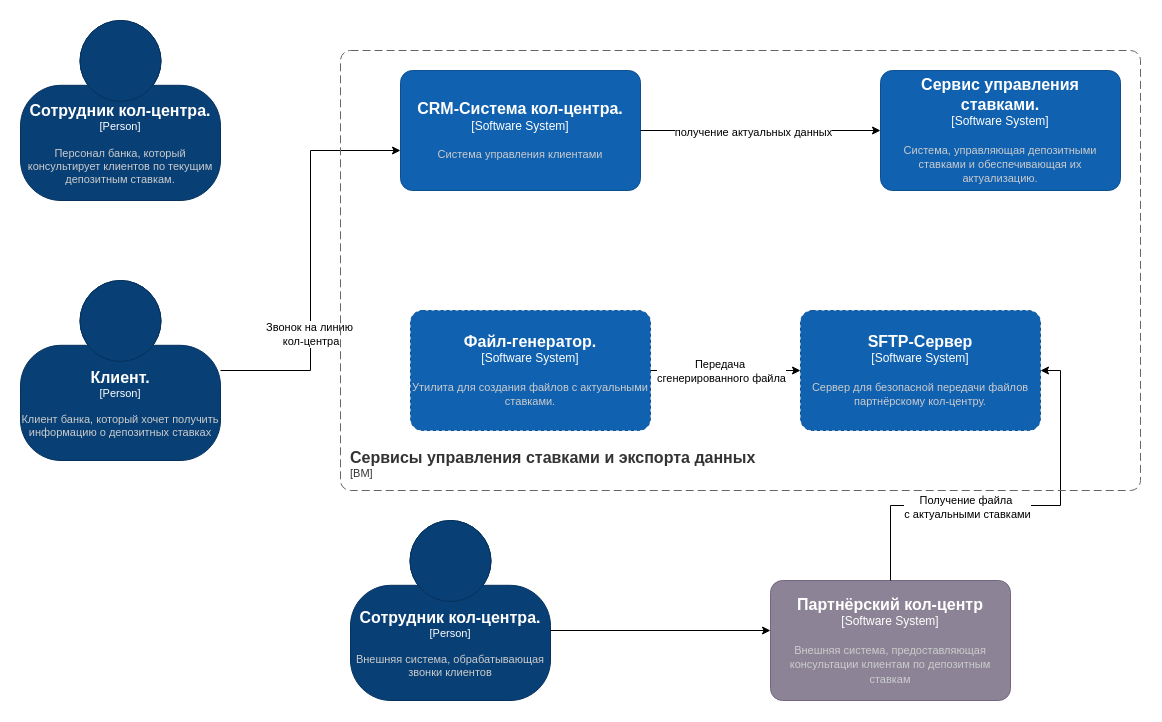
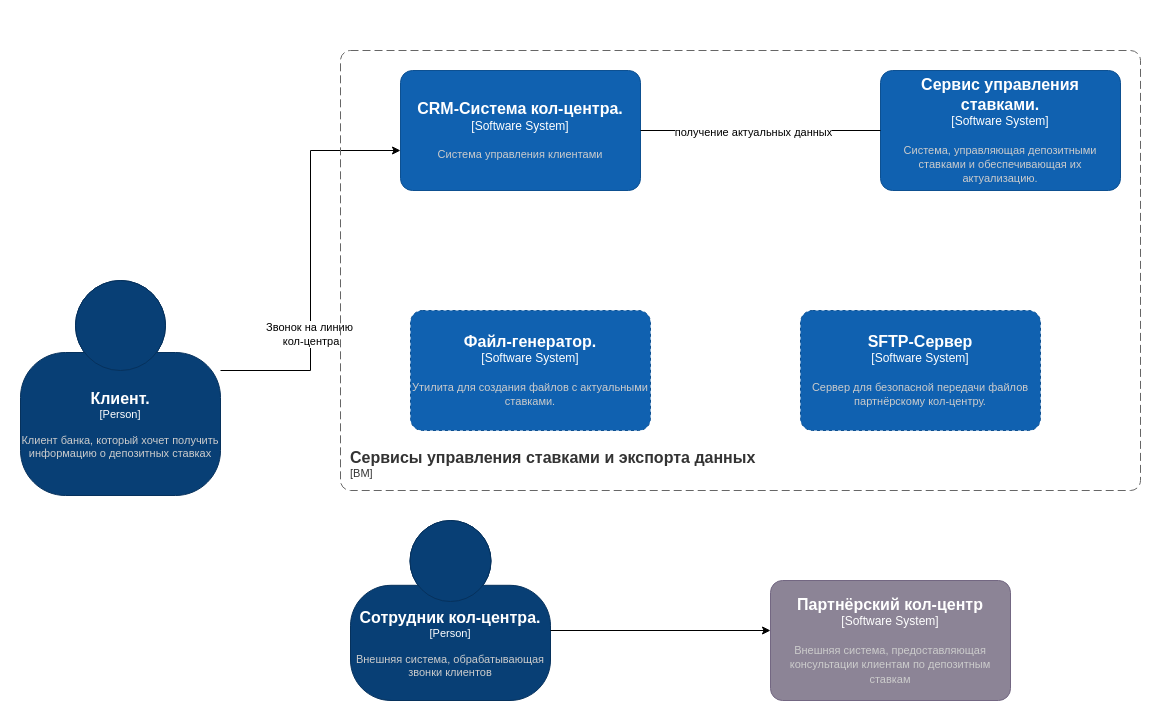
node "Сотрудник кол-центра. [Person] Персонал банка, который консультирует клиентов по текущим депозитным ставкам.": removed
edge "CRM-Система кол-центра. [Software System] Система управления клиентами" -> "Сервис управления ставками. [Software System] Система, управляющая депозитными ставками и обеспечивающая их актуализацию.": arrowhead classic -> none
node "Клиент. [Person] Клиент банка, который хочет получить информацию о депозитных ставках": size 200x180 -> 200x215
edge "Файл-генератор. [Software System] Утилита для создания файлов с актуальными ставками." -> "SFTP-Сервер [Software System] Сервер для безопасной передачи файлов партнёрскому кол-центру.": removed, label "Передача сгенерированного файла"
edge "Партнёрский кол-центр [Software System] Внешняя система, предоставляющая консультации клиентам по депозитным ставкам" -> "SFTP-Сервер [Software System] Сервер для безопасной передачи файлов партнёрскому кол-центру.": removed, label "Получение файла с актуальными ставками"
